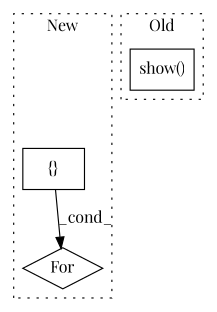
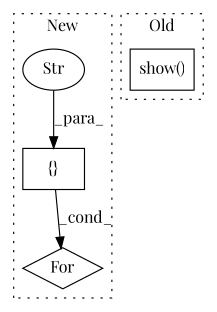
node "Str": added
